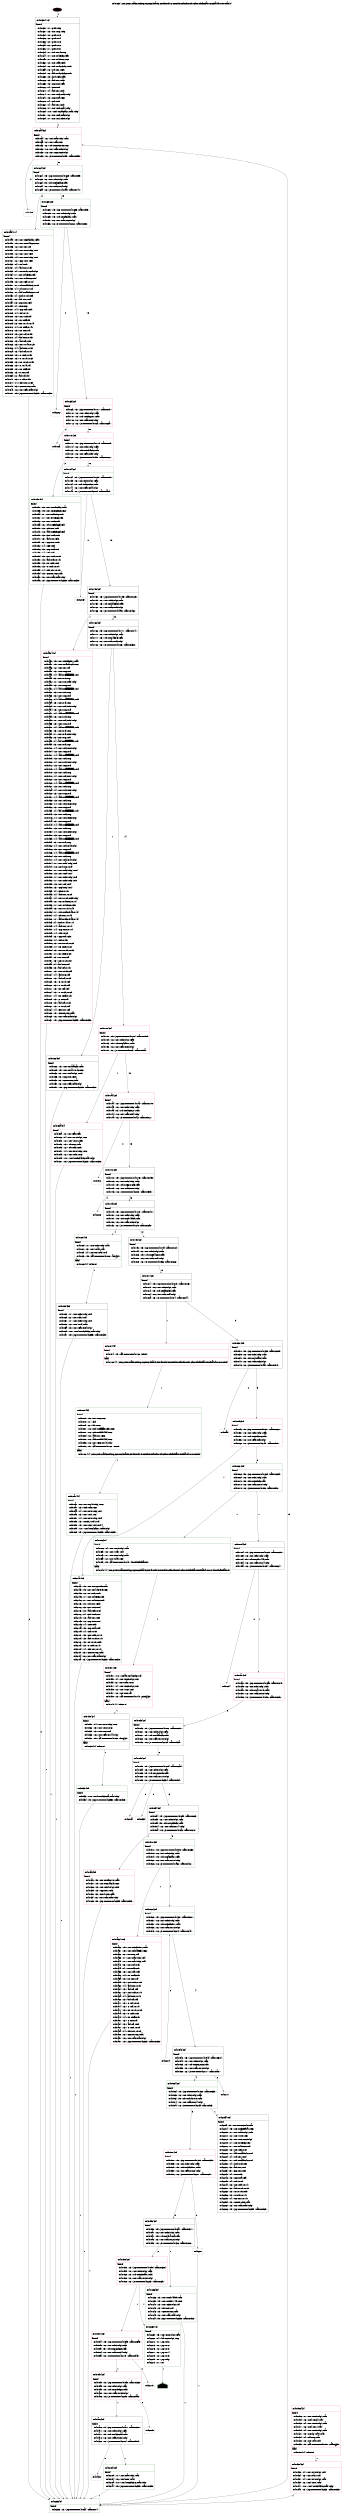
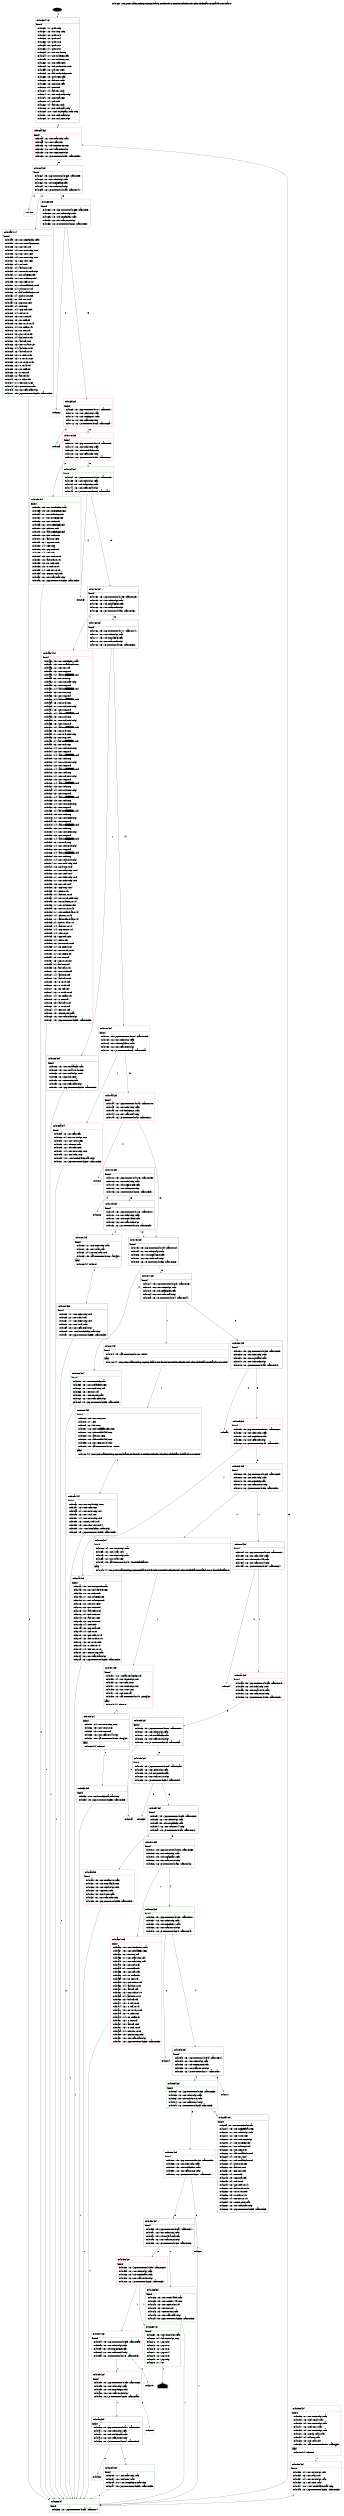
edge "0x4016a4 [32]" -> "0x401f89": now "0x4016c4 [28]" -> "0x401f89"
edge "0x4016fc [28]" -> "0x401718 [28]": label " 58" -> " 18"
edge "0x4017a4 [28]" -> "0x4017c0 [28]": now "0x4017a4 [28]" -> "0x4017f8 [28]"
node "0x401e56 [30]": added
edge "0x4018d8 [28]" -> "0x40216a": now "0x4018bc [28]" -> "0x40216a"
edge "0x40227d" -> "0x40192c [28]": reversed
